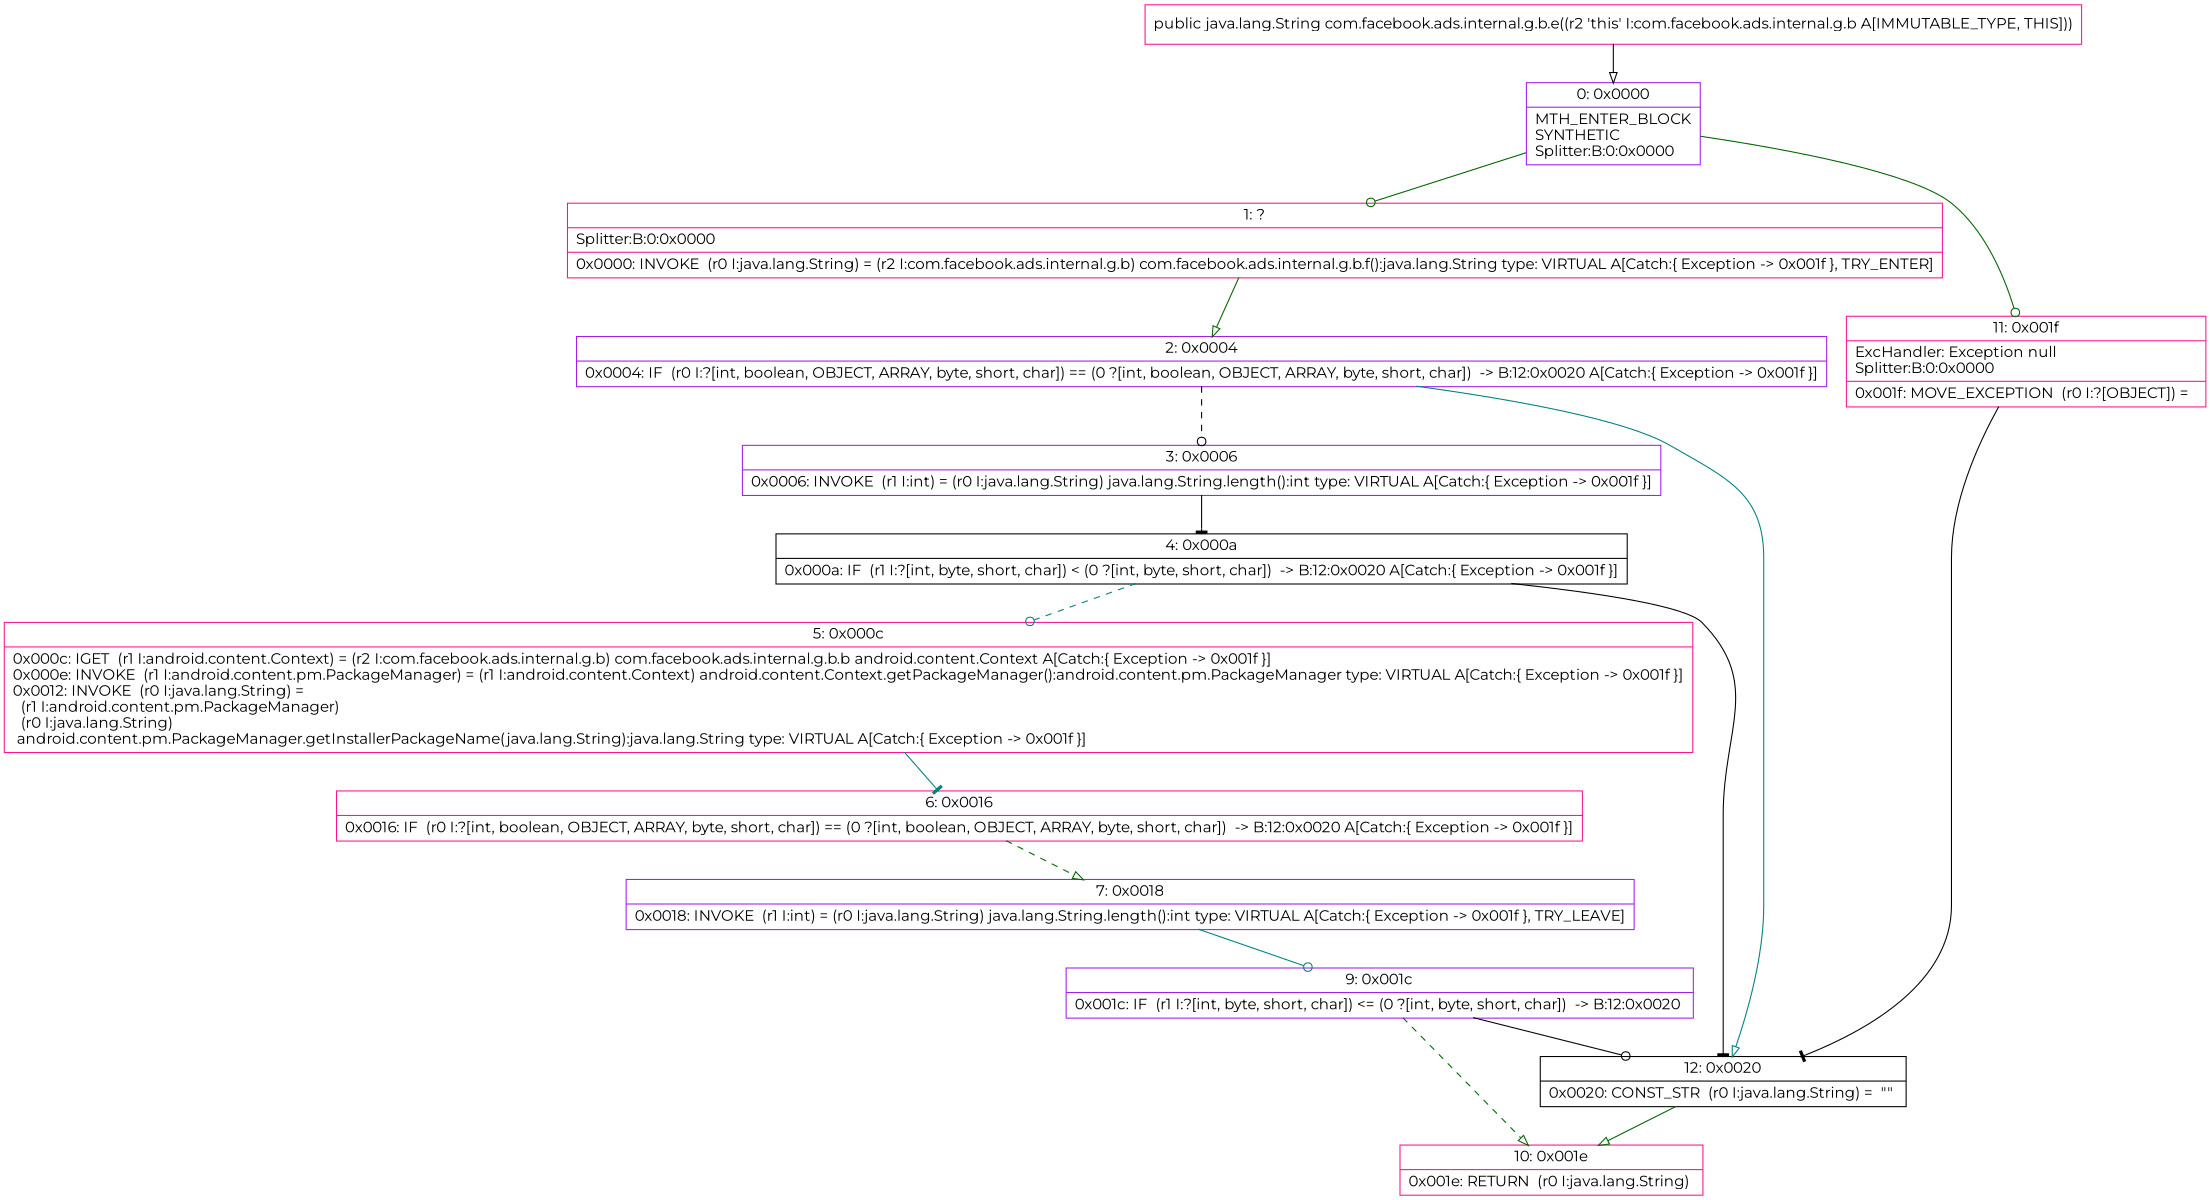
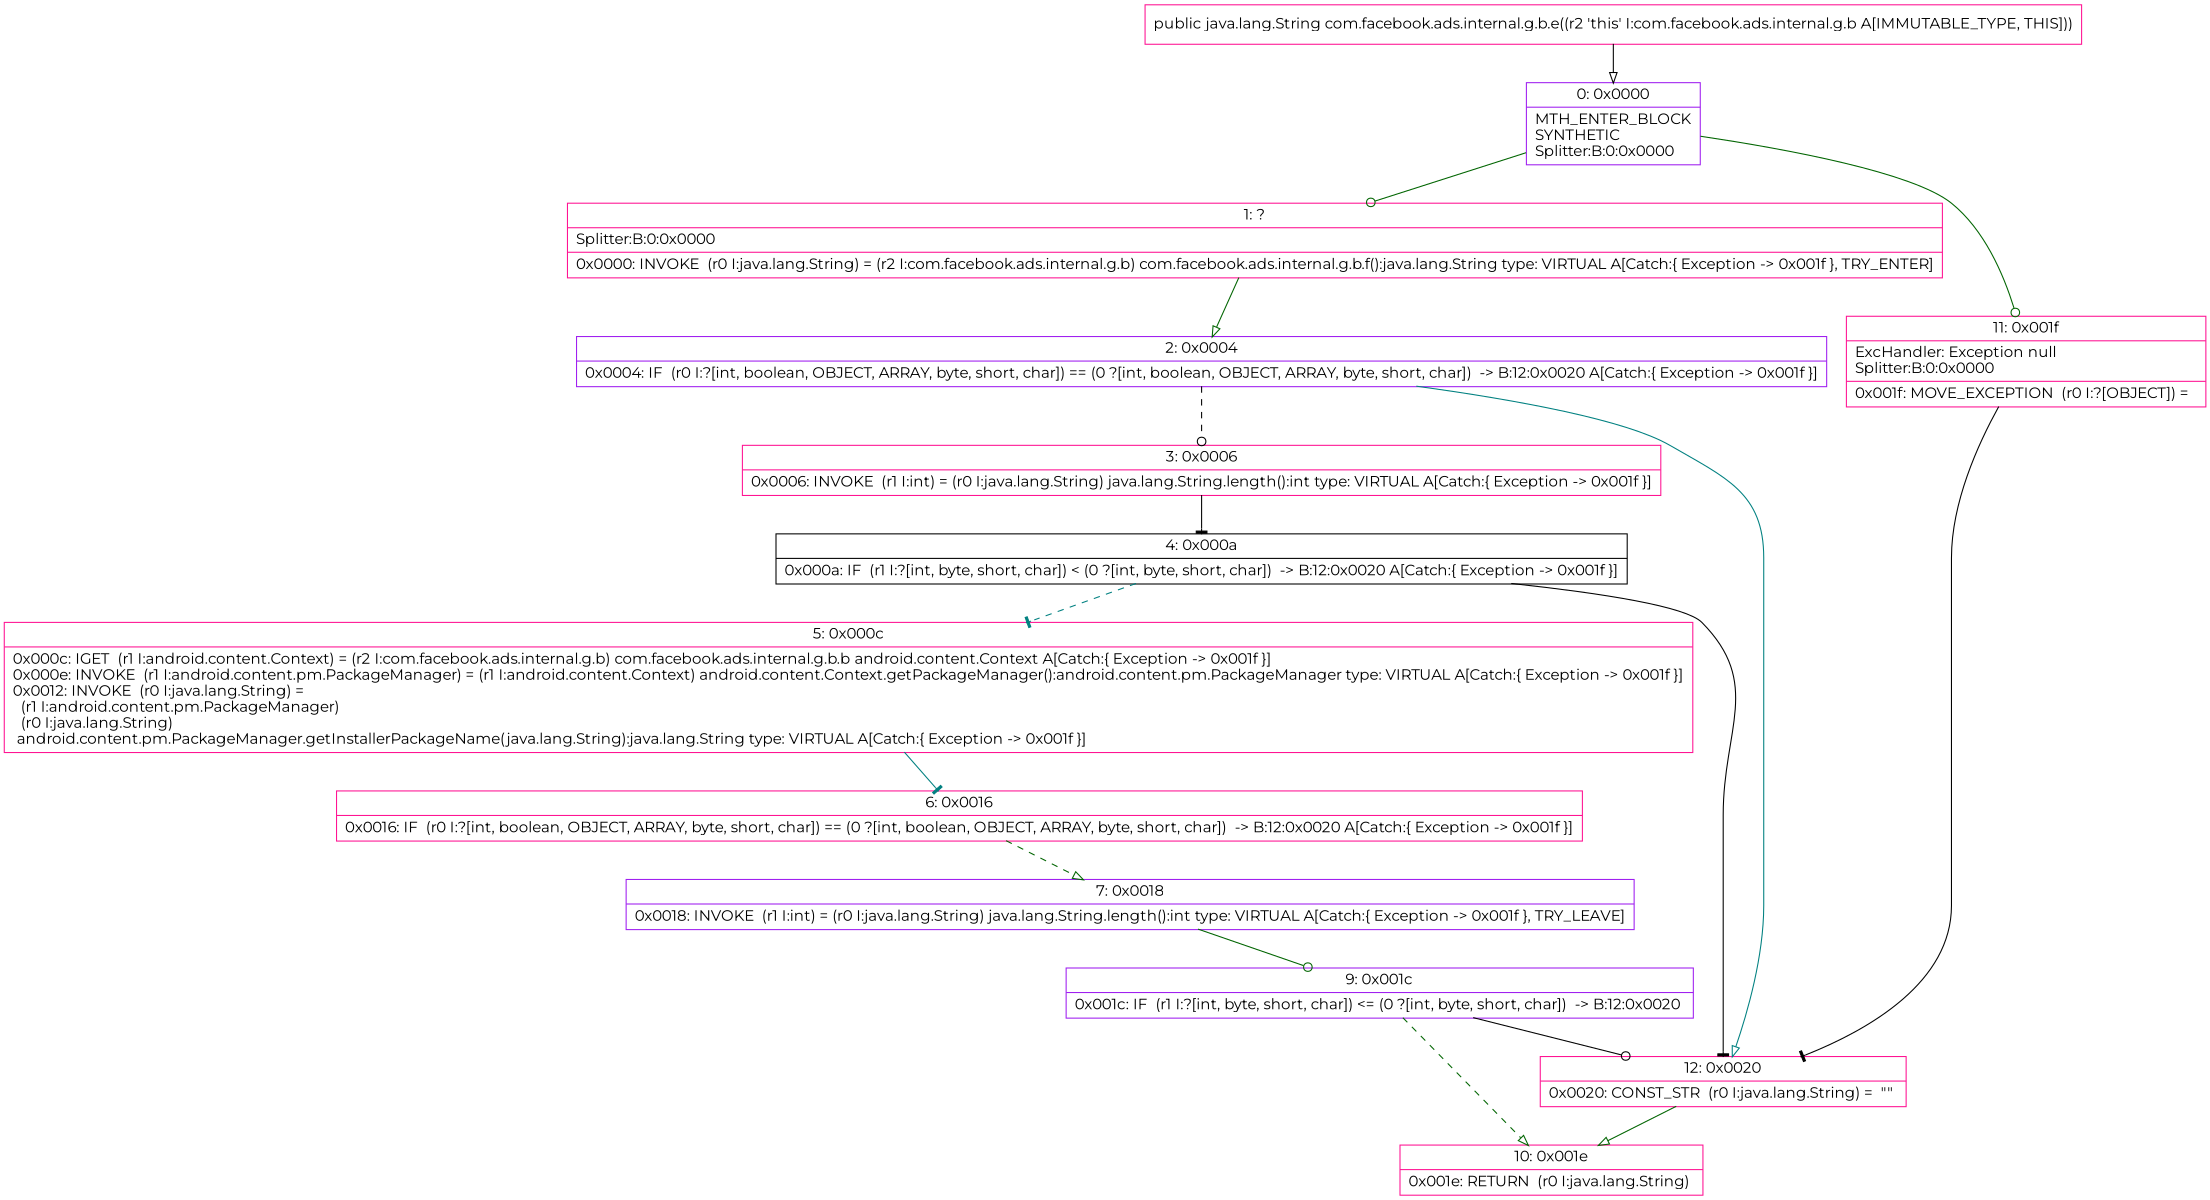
node "3: 0x0006": color purple -> deeppink
edge "4: 0x000a" -> "5: 0x000c": arrowhead odot -> tee
edge "7: 0x0018" -> "9: 0x001c": color teal -> darkgreen
node "12: 0x0020": color black -> deeppink
